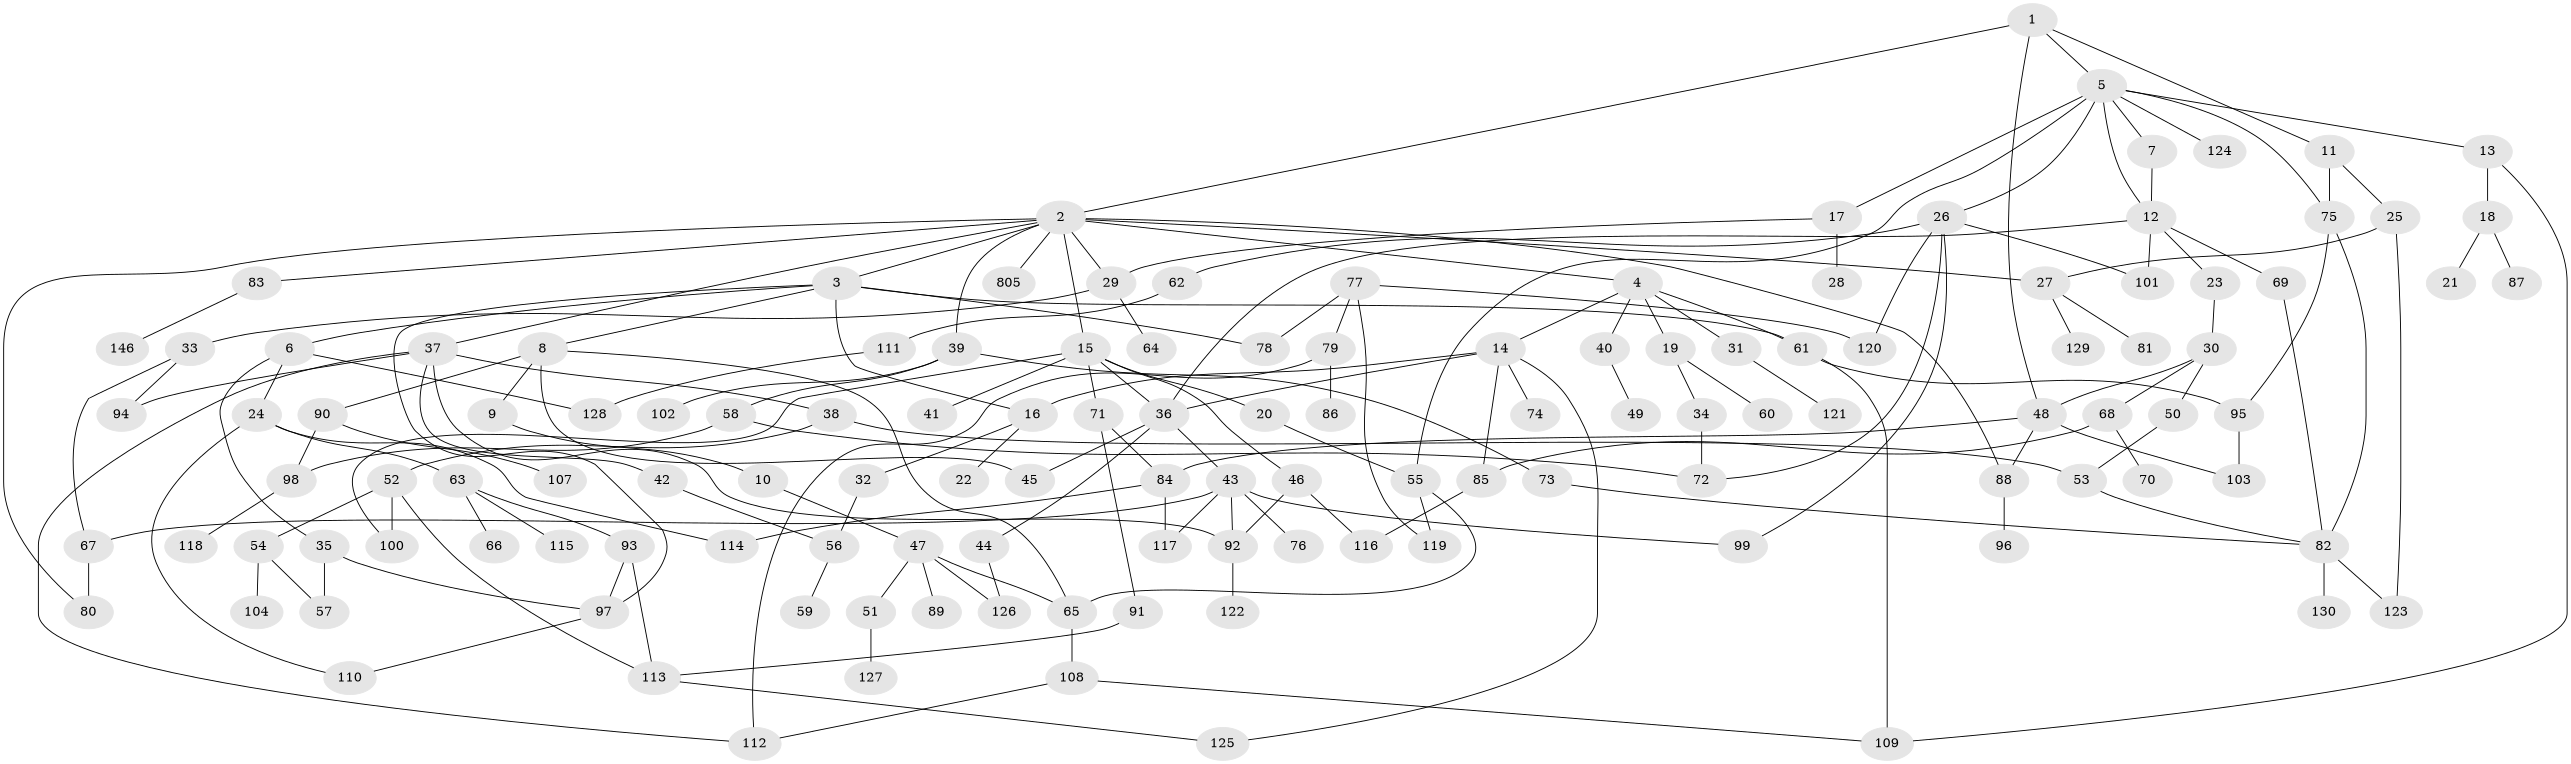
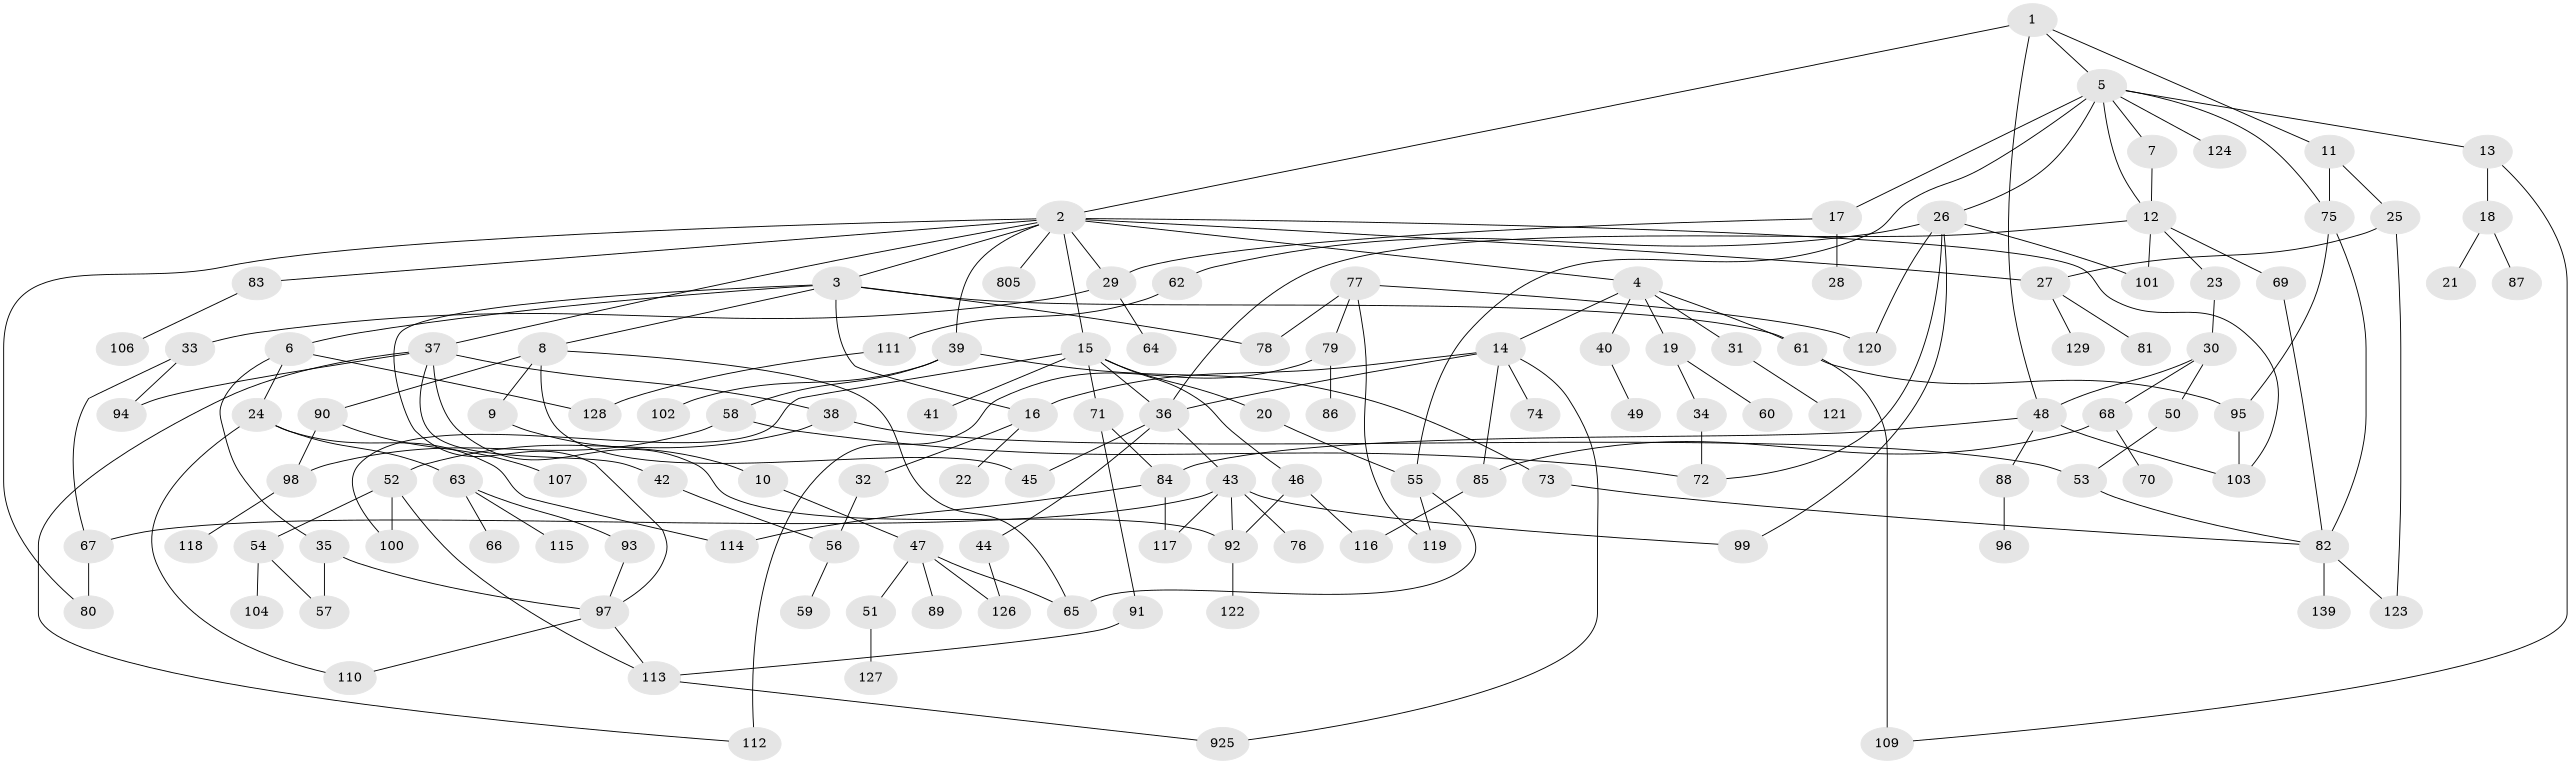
edge "2" -- "88": now "2" -- "103"
node "146": label "146" -> "106"
edge "93" -- "113": now "97" -- "113"
node "130": label "130" -> "139"
node "108": removed
node "125": label "125" -> "925"
